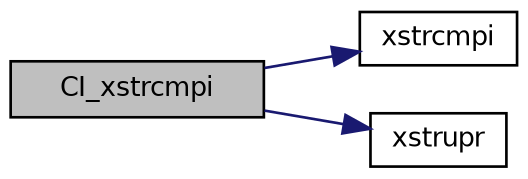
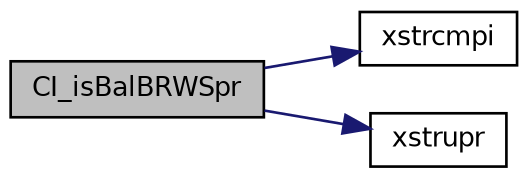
node "CI_xstrcmpi": label "CI_xstrcmpi" -> "CI_isBalBRWSpr"
